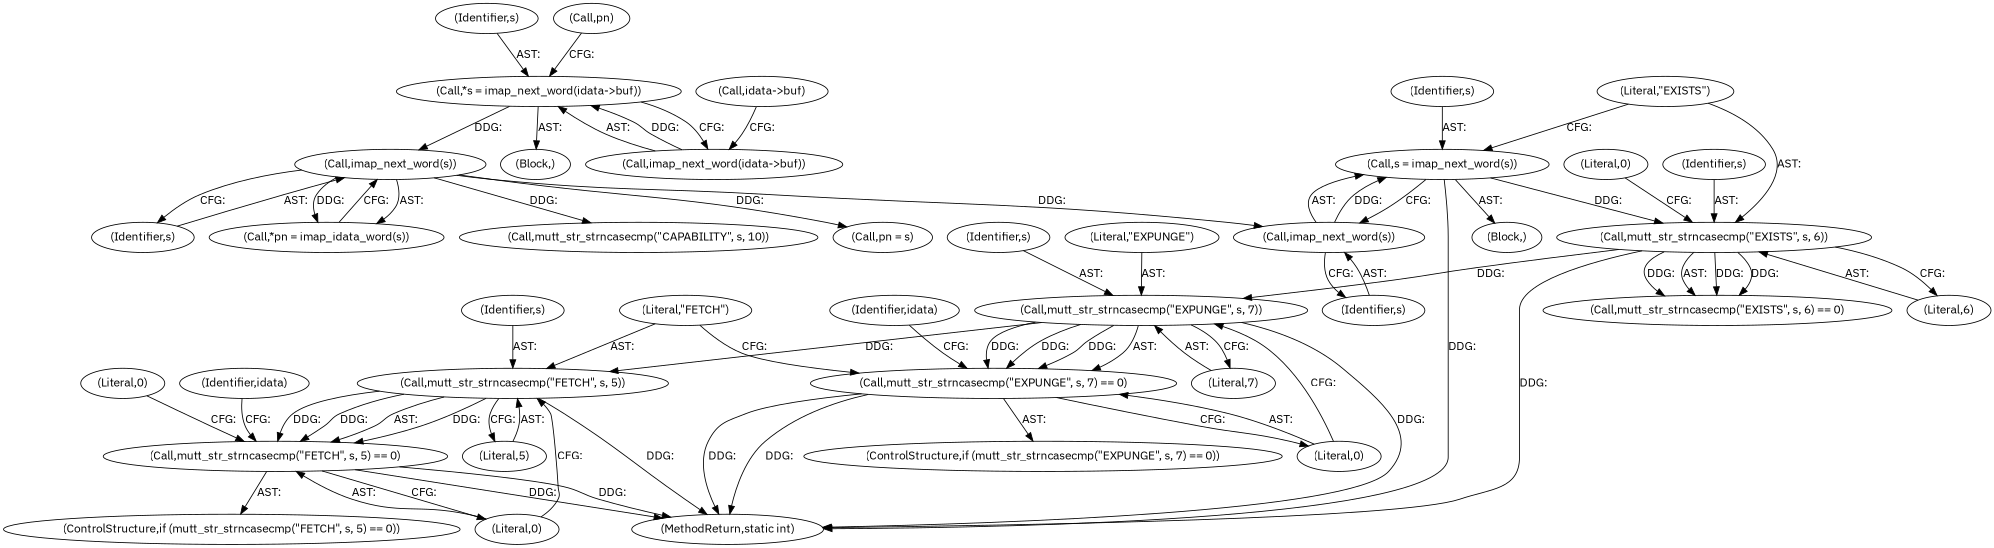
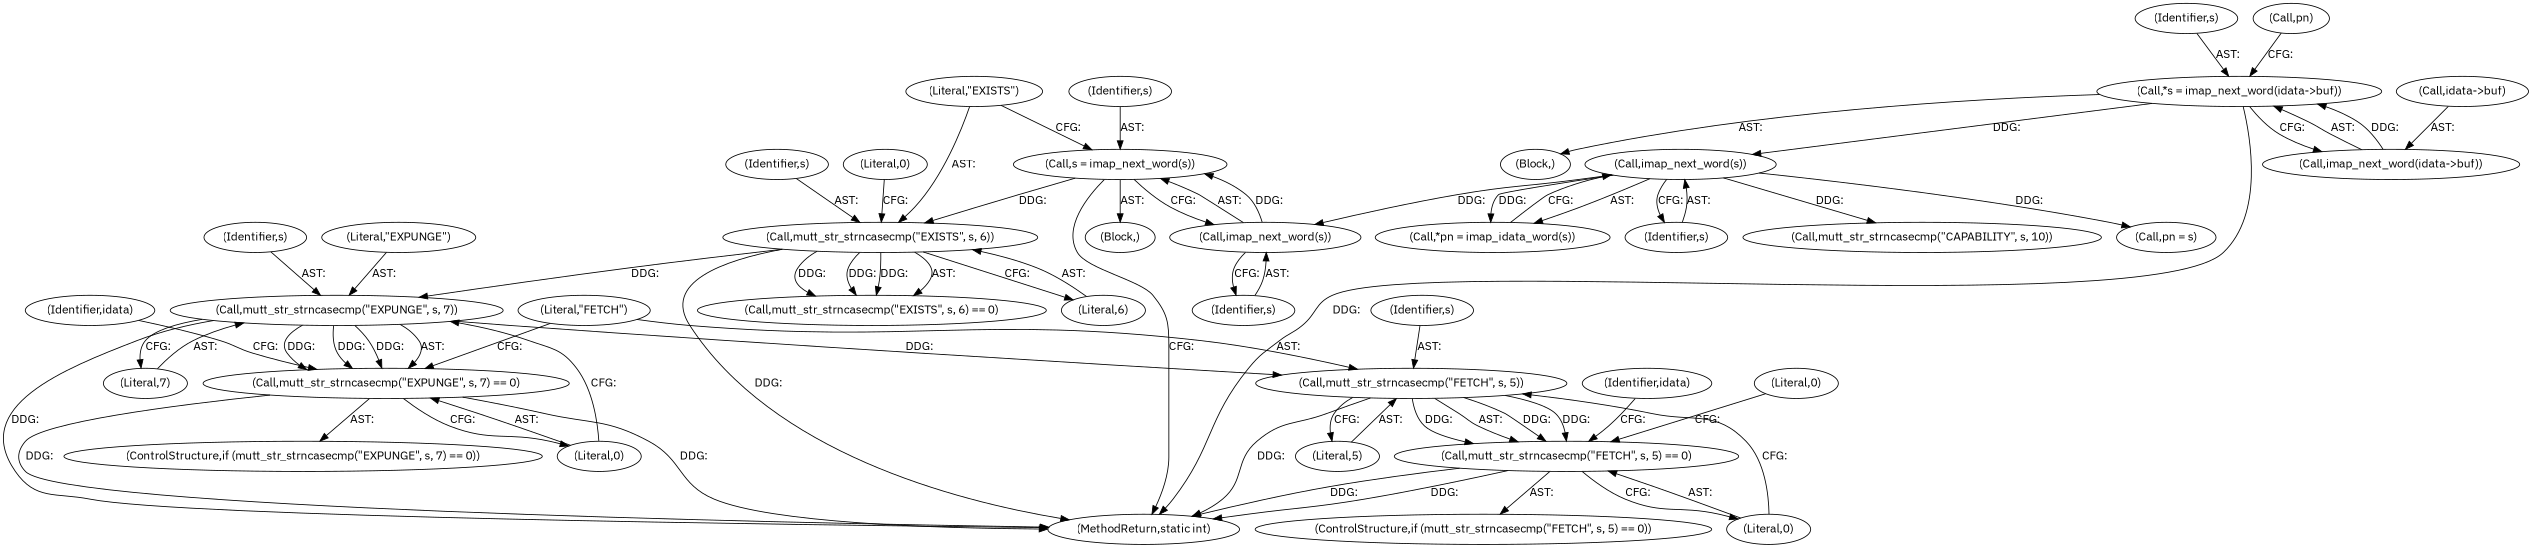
edge "(Call,idata->buf)" -> "(Call,imap_next_word(idata->buf))": label "CFG: " -> "AST: "
edge "(Call,*s = imap_next_word(idata->buf))" -> "(MethodReturn,static int)": added, label "DDG:"
edge "(Call,s = imap_next_word(s))" -> "(MethodReturn,static int)": label "DDG: " -> "CFG: "
